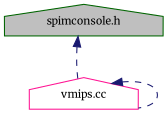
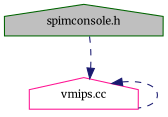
edge "vmips.cc" -> "spimconsole.h": reversed
